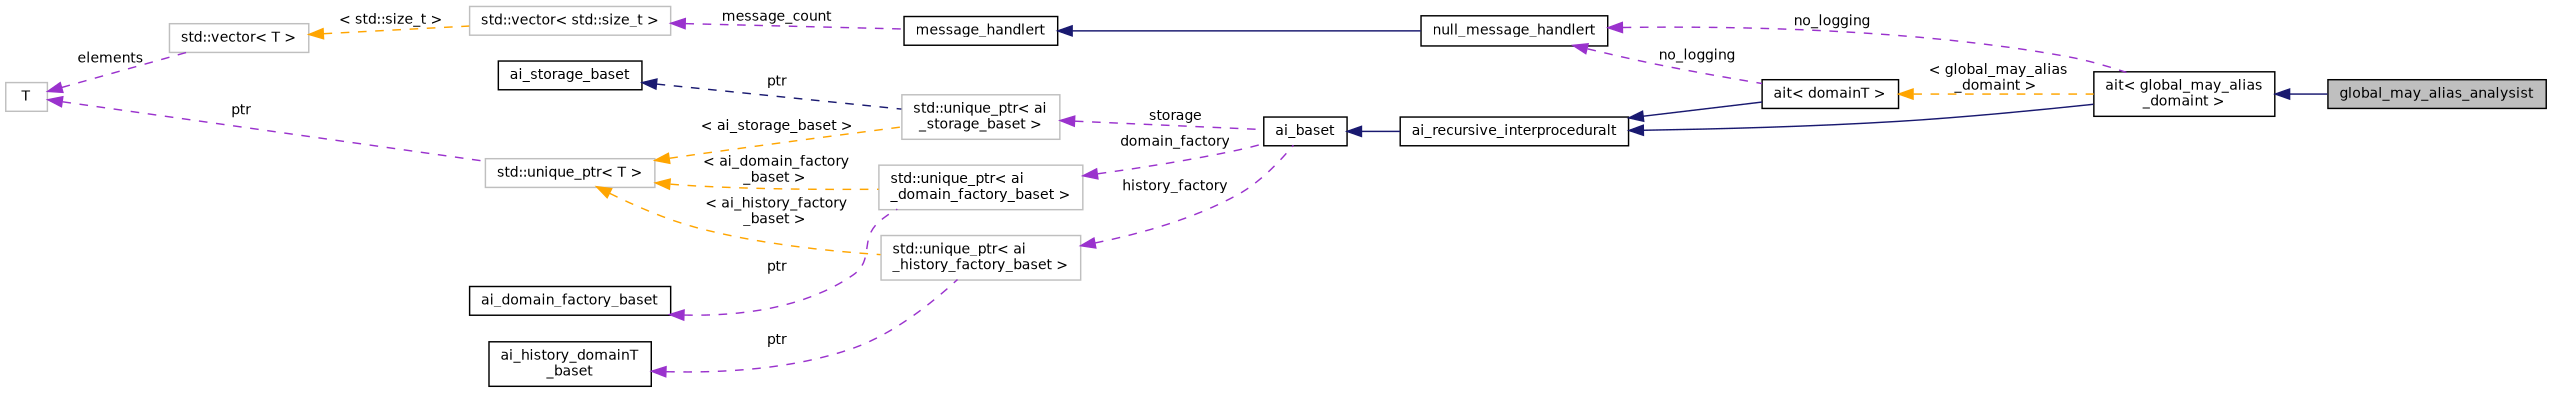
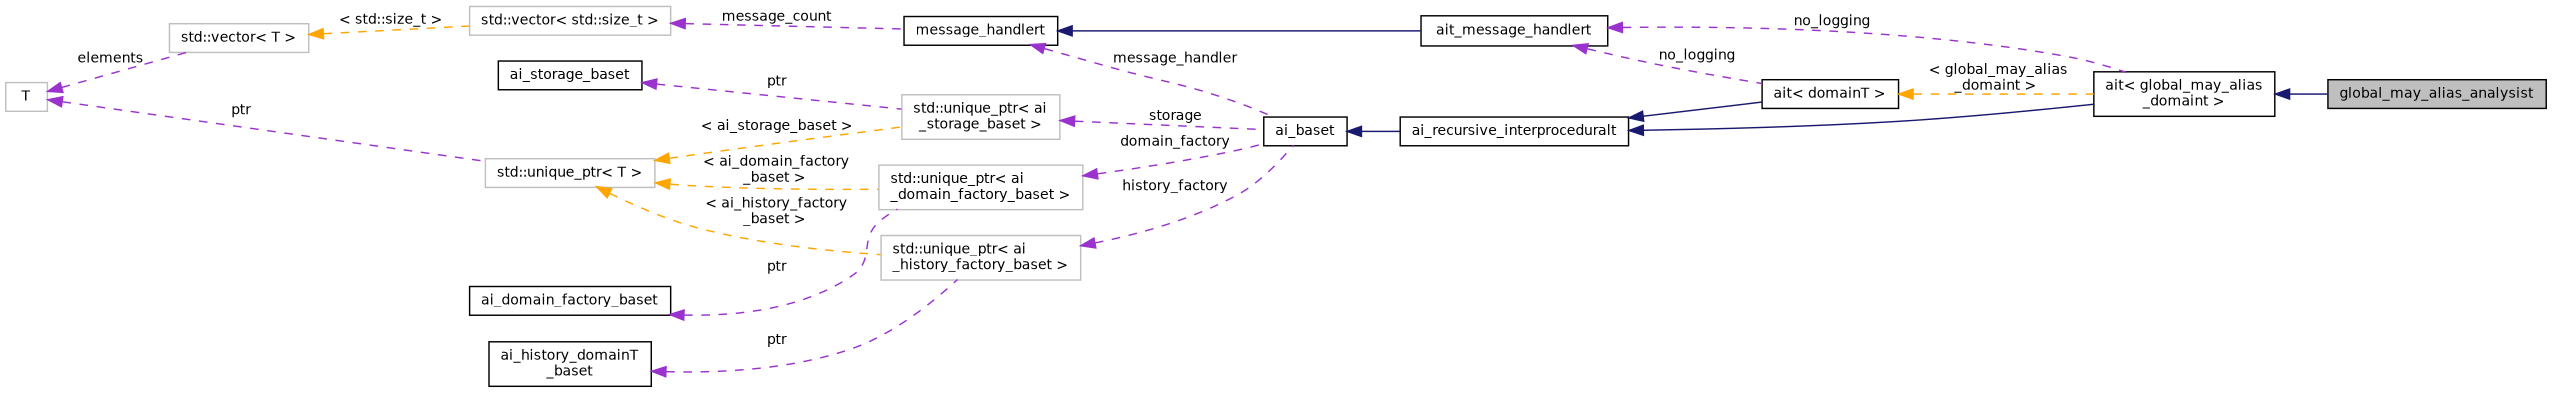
node "null_message_handlert": label "null_message_handlert" -> "ait_message_handlert"
edge "ai_baset" -> "message_handlert": added, label "message_handler"
edge "std::unique_ptr< ai _storage_baset >" -> "ai_storage_baset": color midnightblue -> darkorchid3
